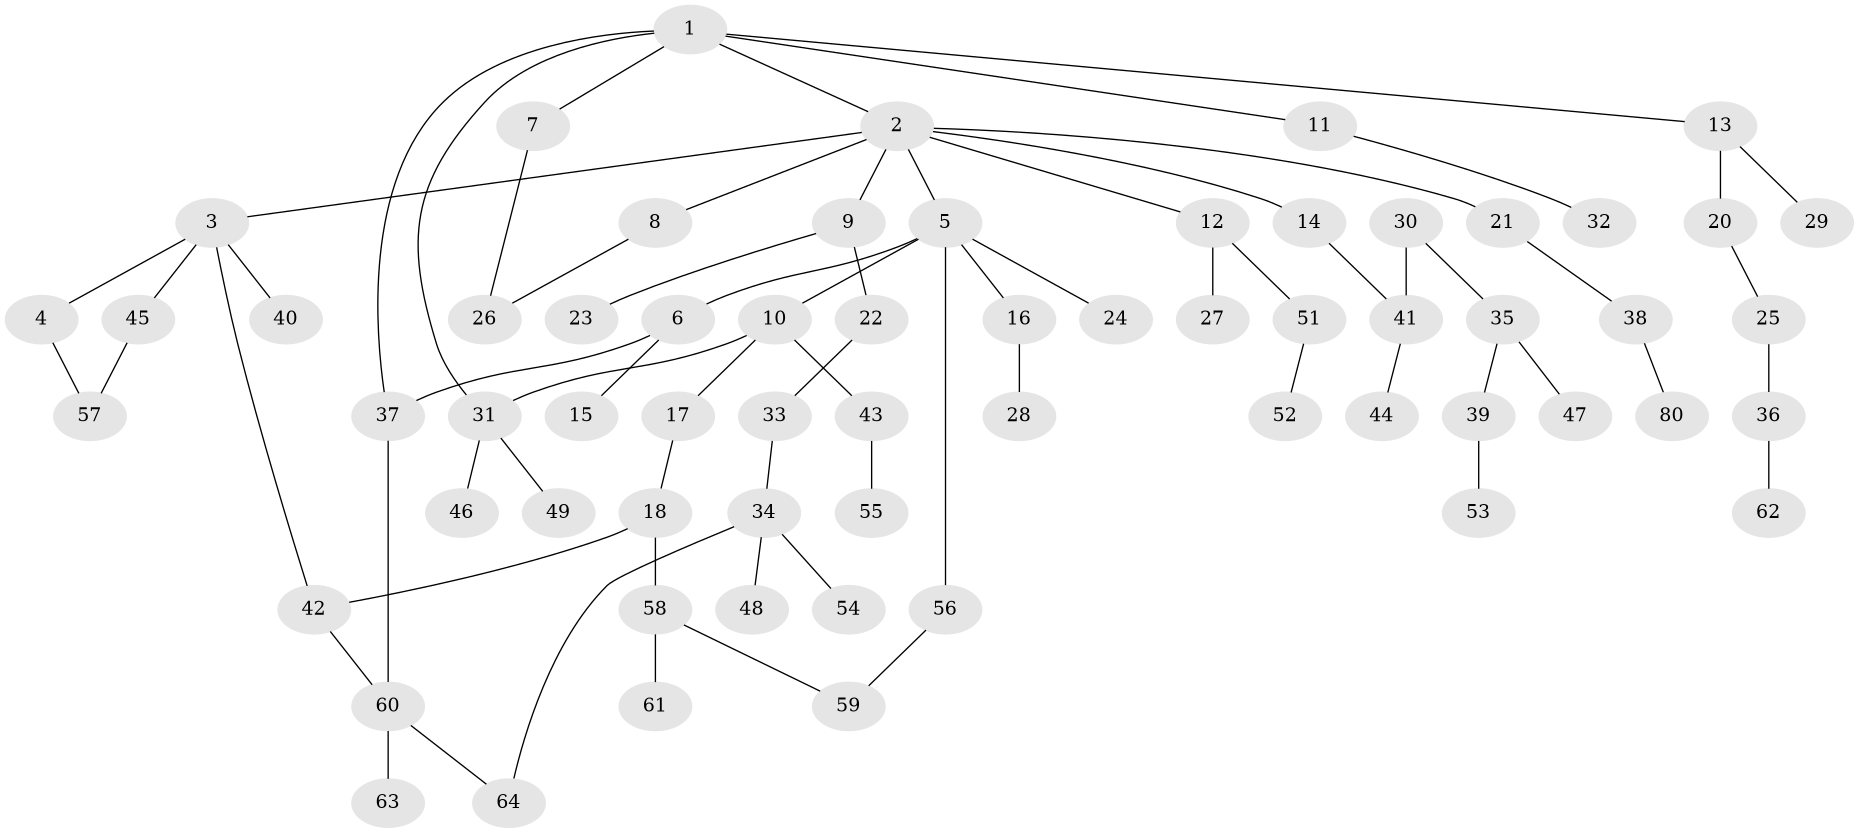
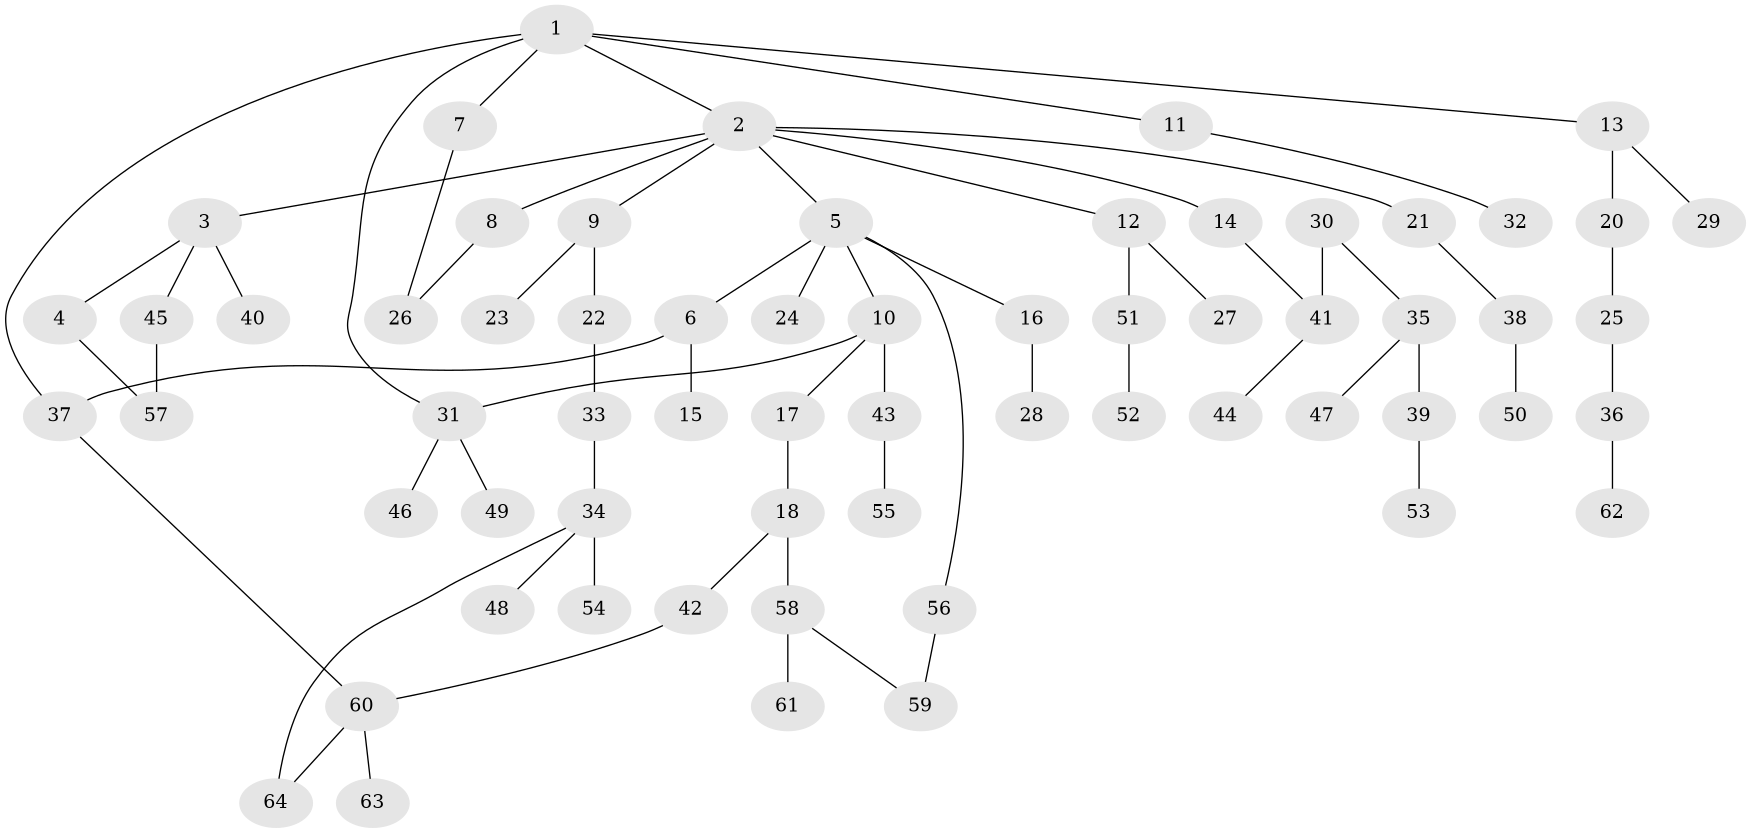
node "80": label "80" -> "50"
edge "3" -- "42": removed
